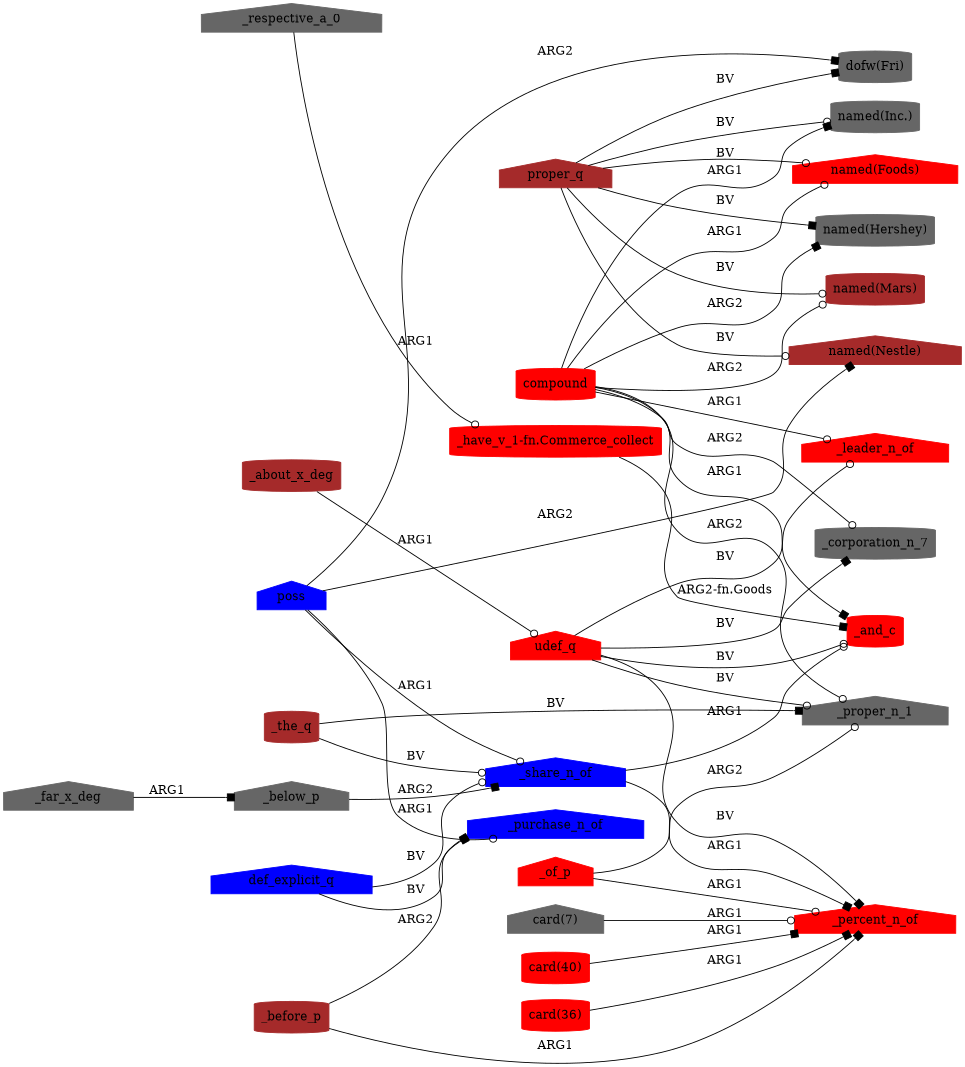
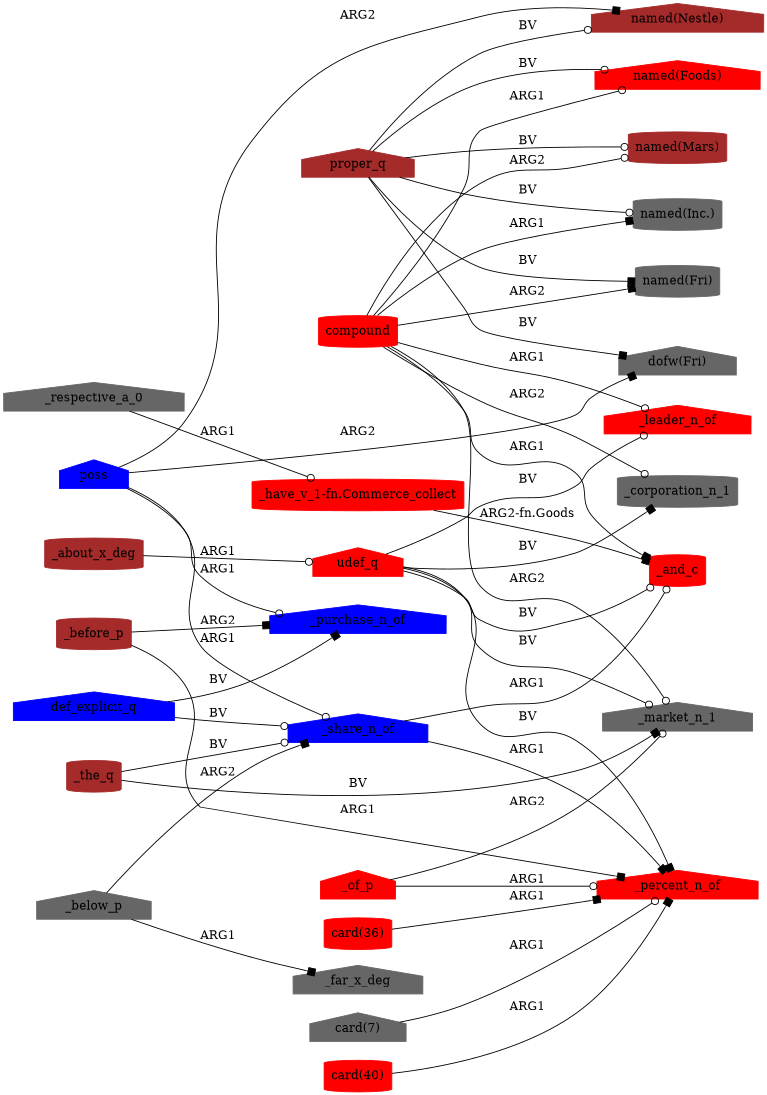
node "dofw(Fri)": shape cylinder -> house
node "named(Hershey)": label "named(Hershey)" -> "named(Fri)"
node "_corporation_n_7": label "_corporation_n_7" -> "_corporation_n_1"
node "_proper_n_1": label "_proper_n_1" -> "_market_n_1"
edge "_far_x_deg" -> "_below_p": reversed
